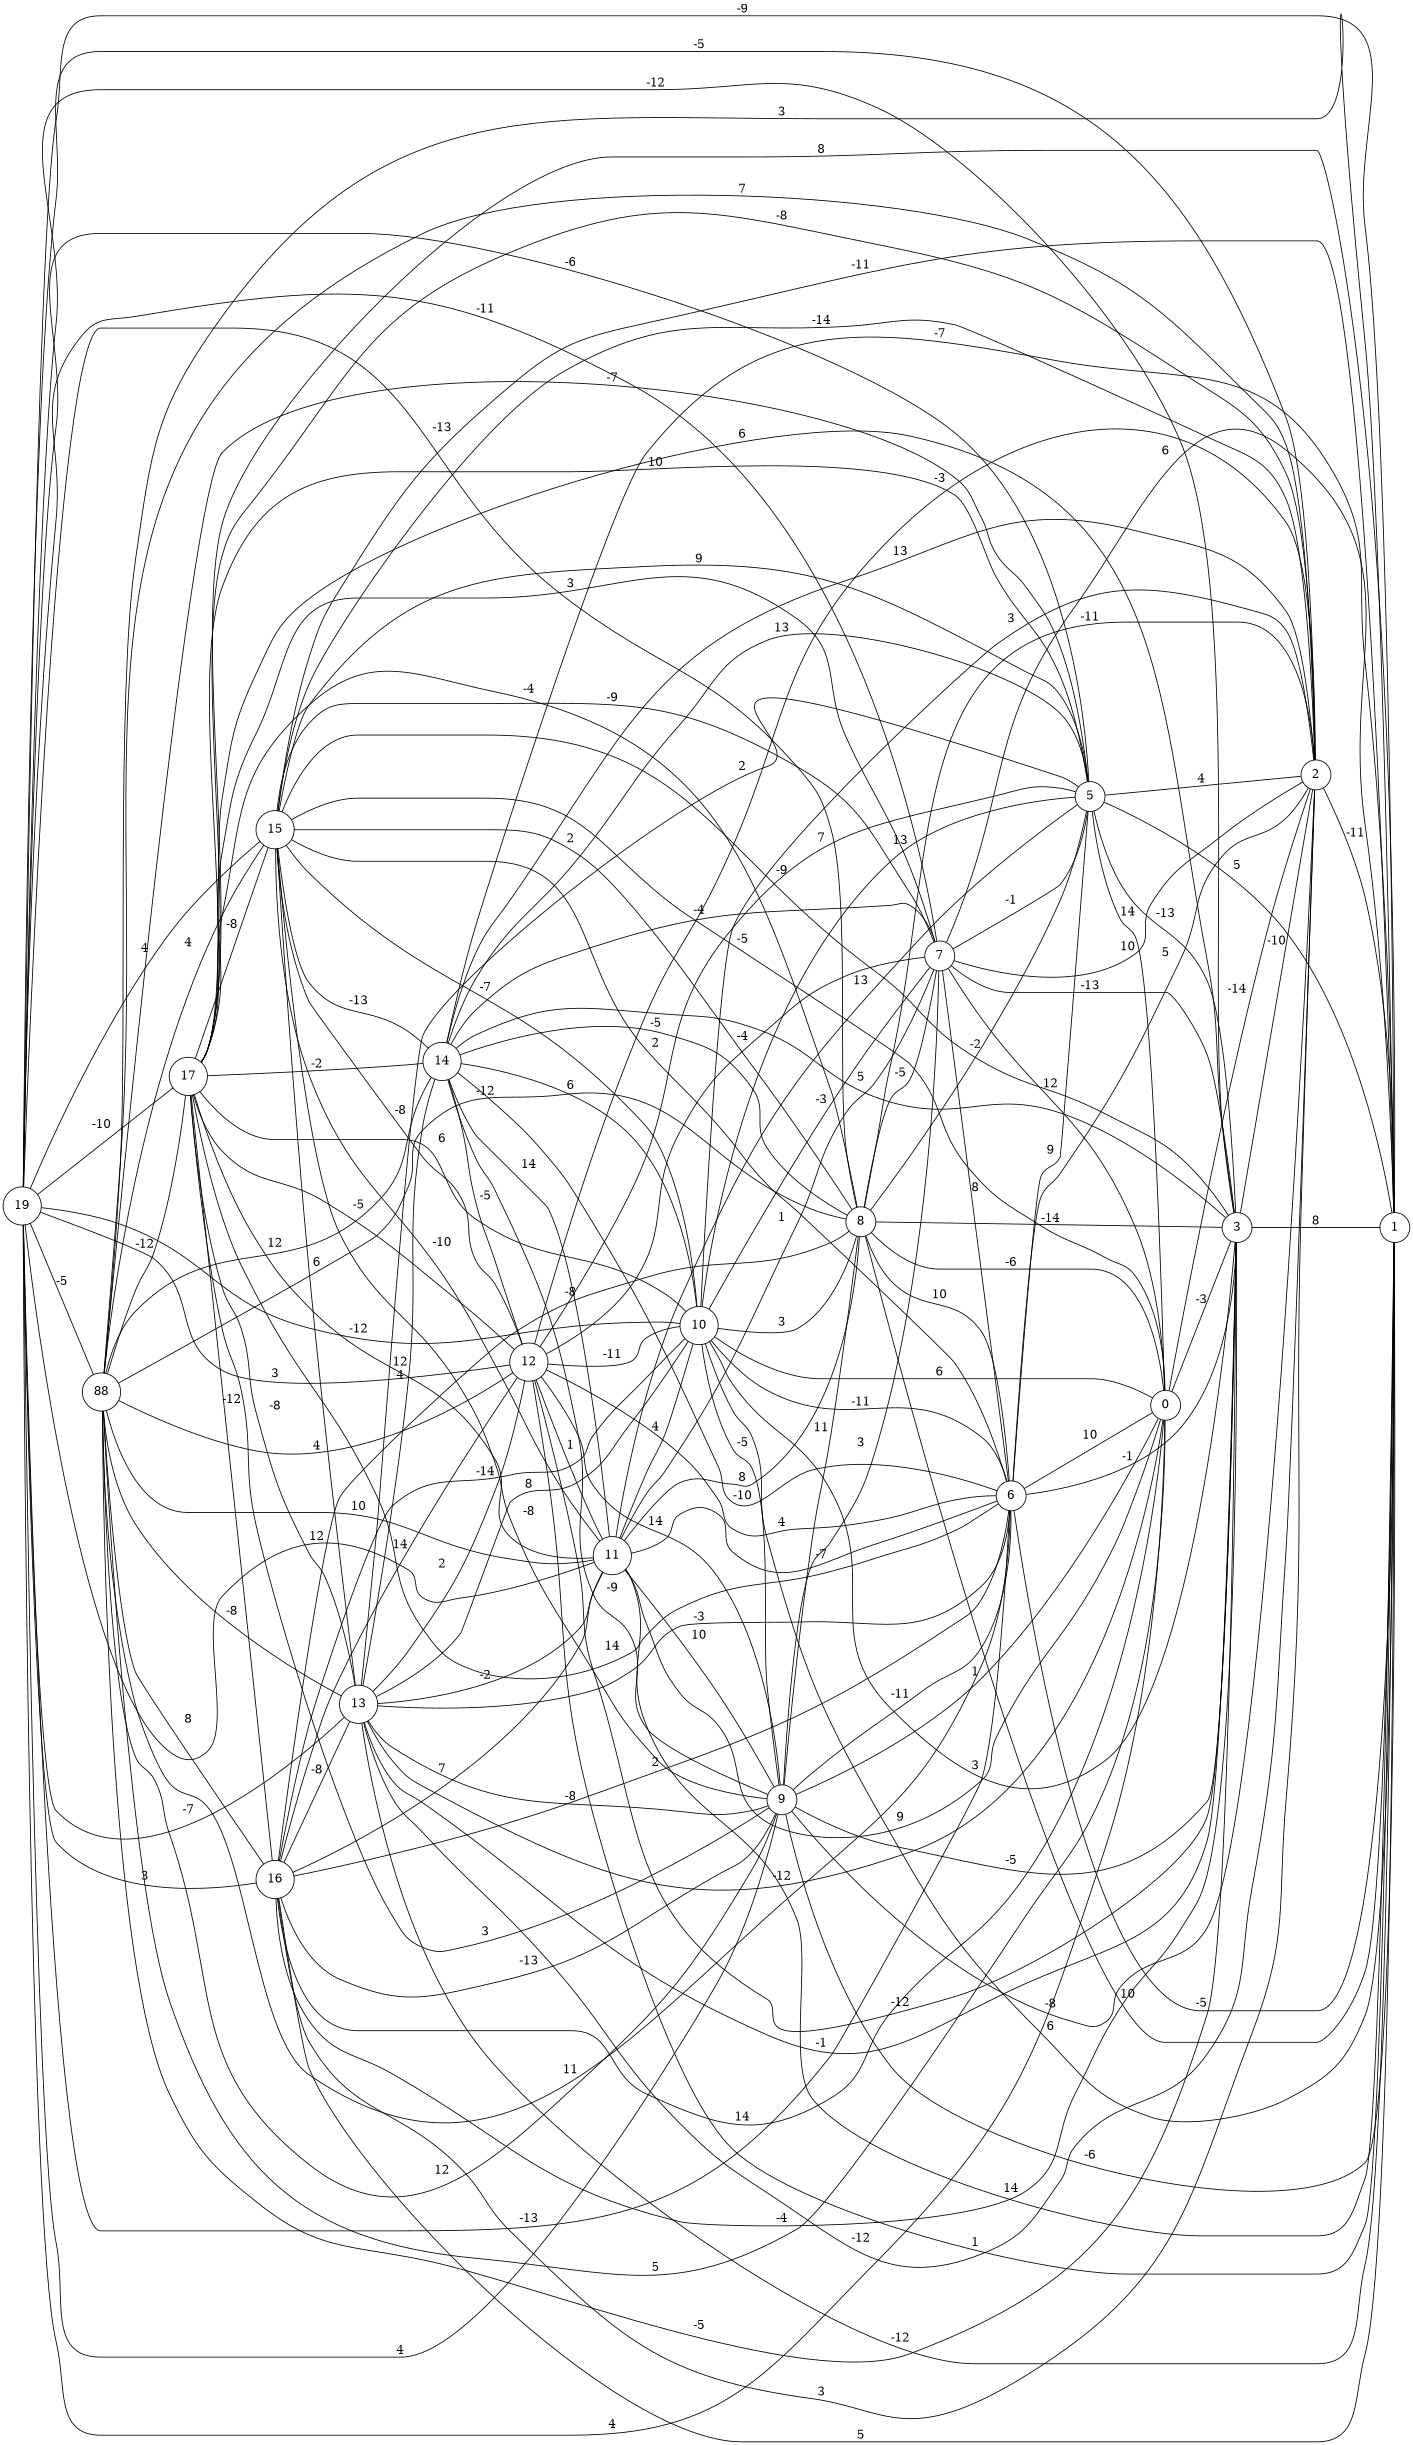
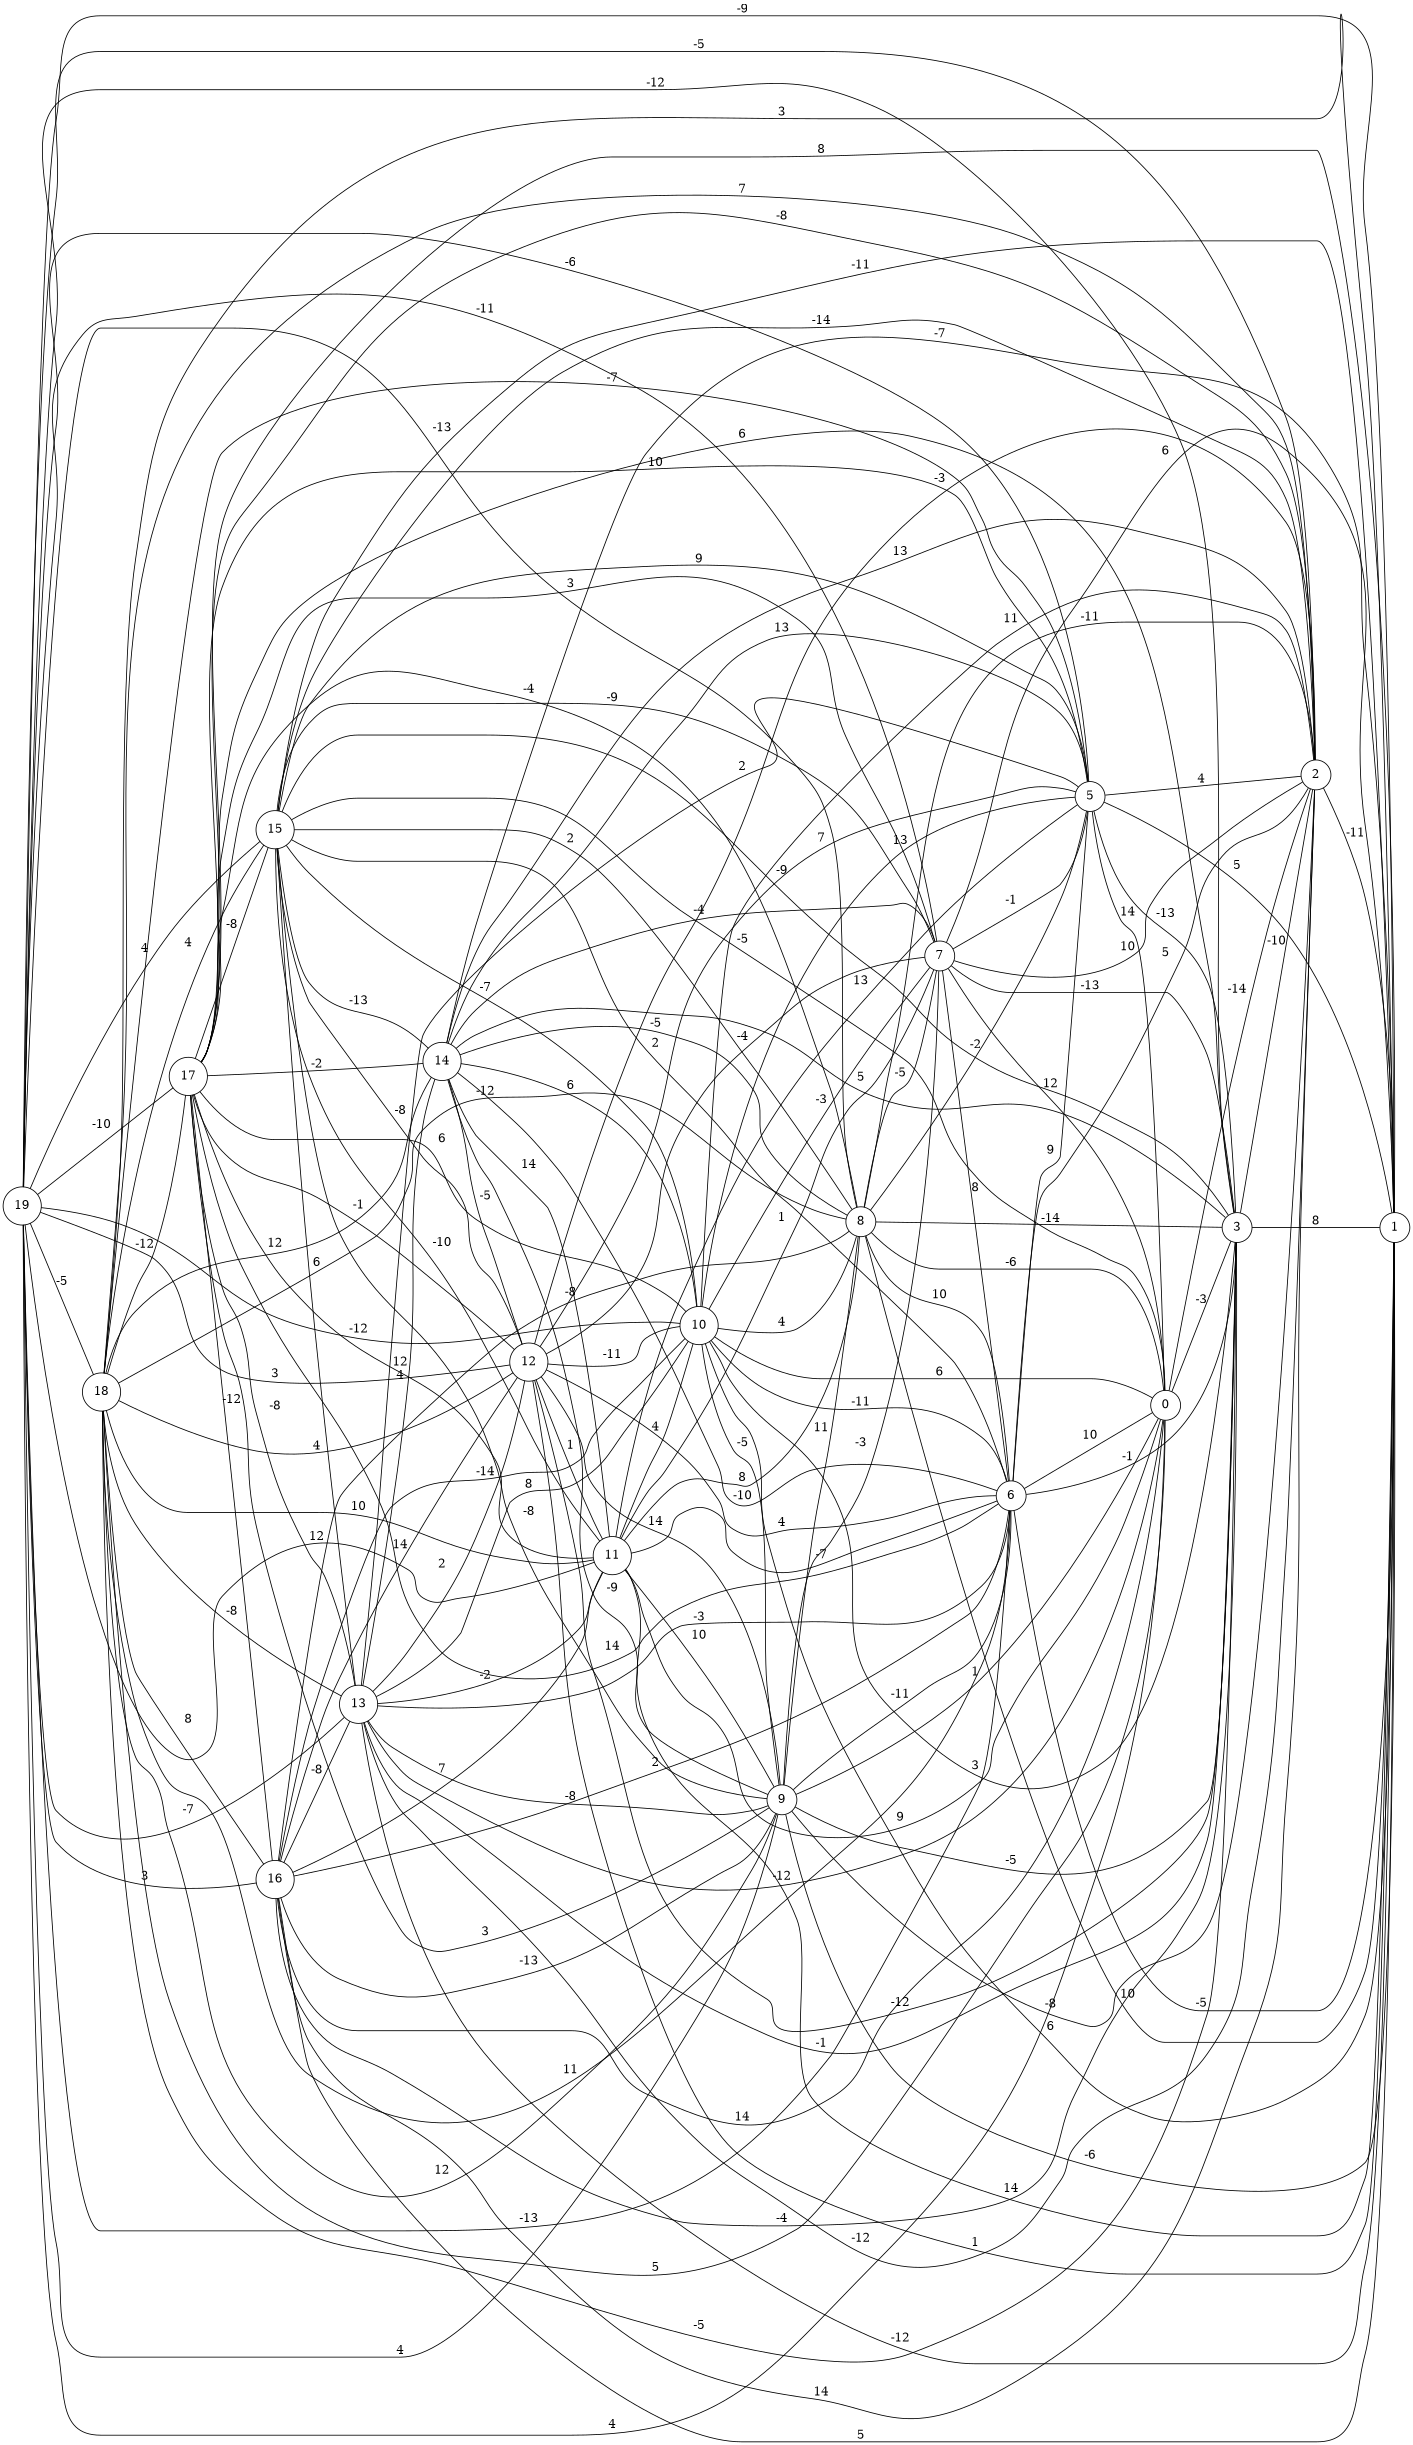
edge "2" -- "10": label "3" -> "11"
edge "17" -- "12": label "-5" -> "-1"
edge "8" -- "10": label "3" -> "4"
node "88": label "88" -> "18"
edge "7" -- "9": label "3" -> "-3"
edge "2" -- "16": label "3" -> "14"
